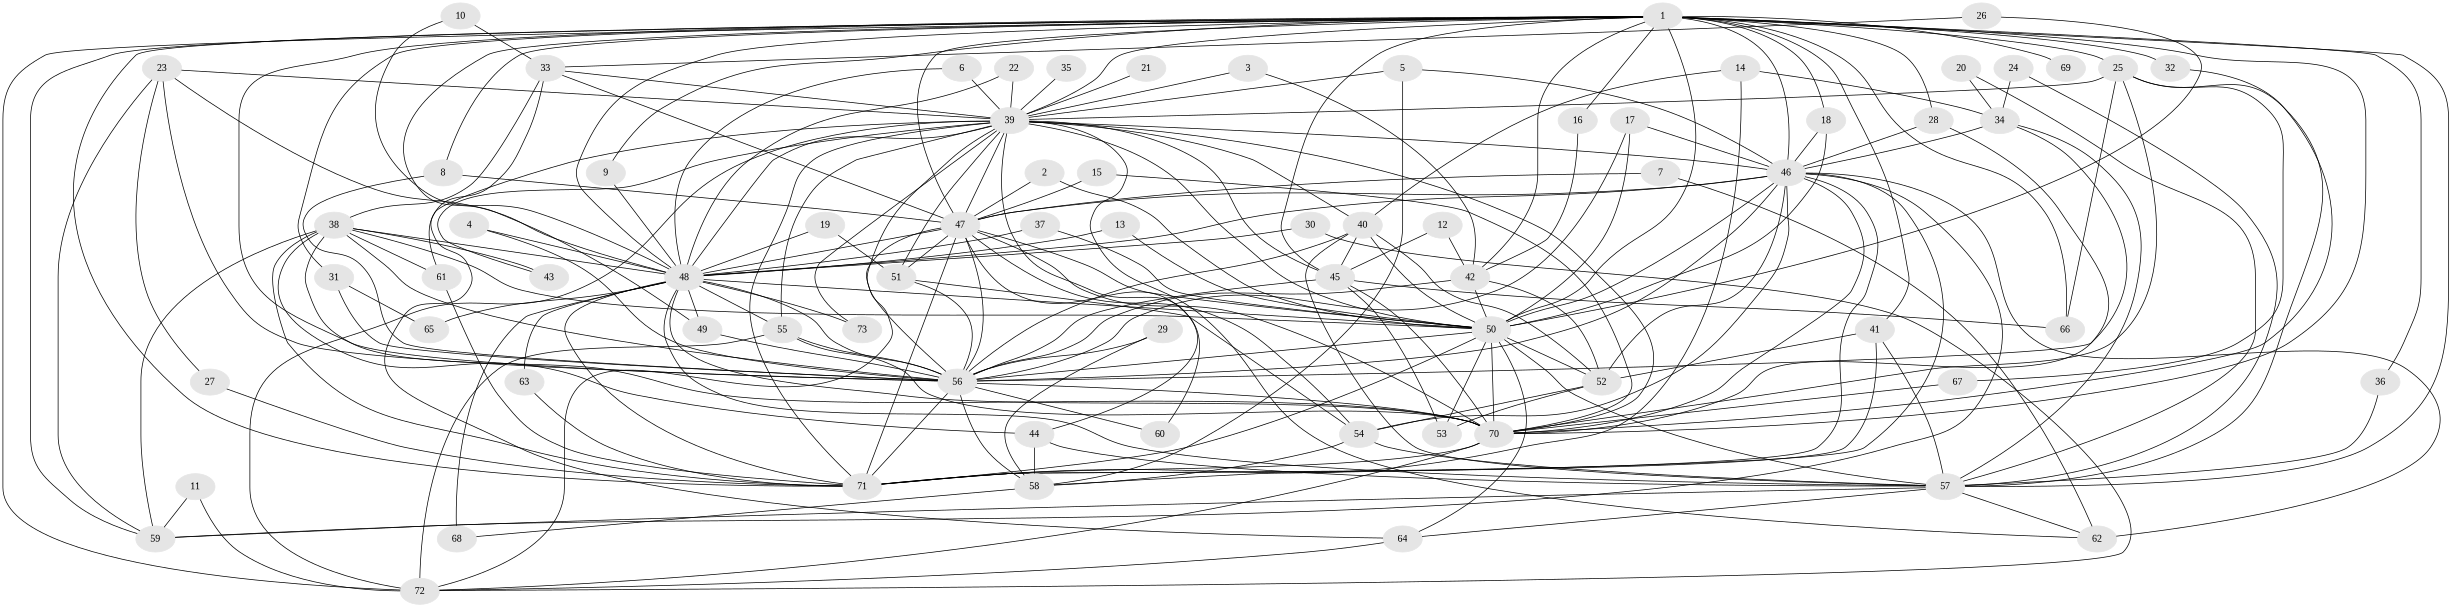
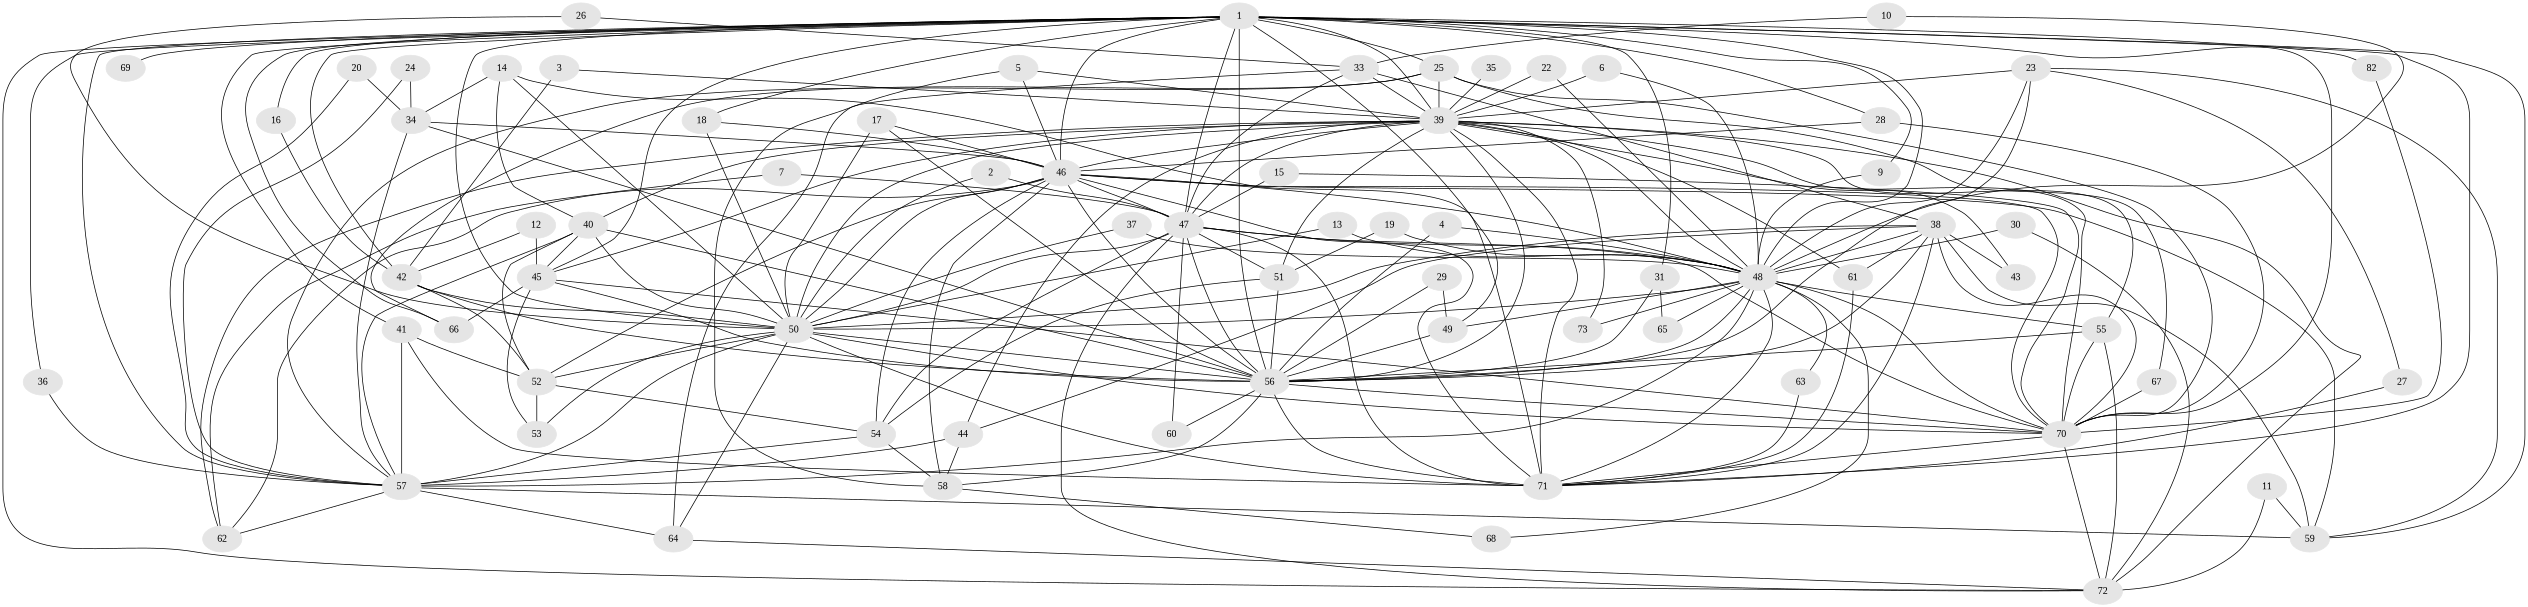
node "21": removed
node "32": label "32" -> "82"
node "8": removed
edge "14" -- "50": added
edge "29" -- "58": now "29" -- "49"
